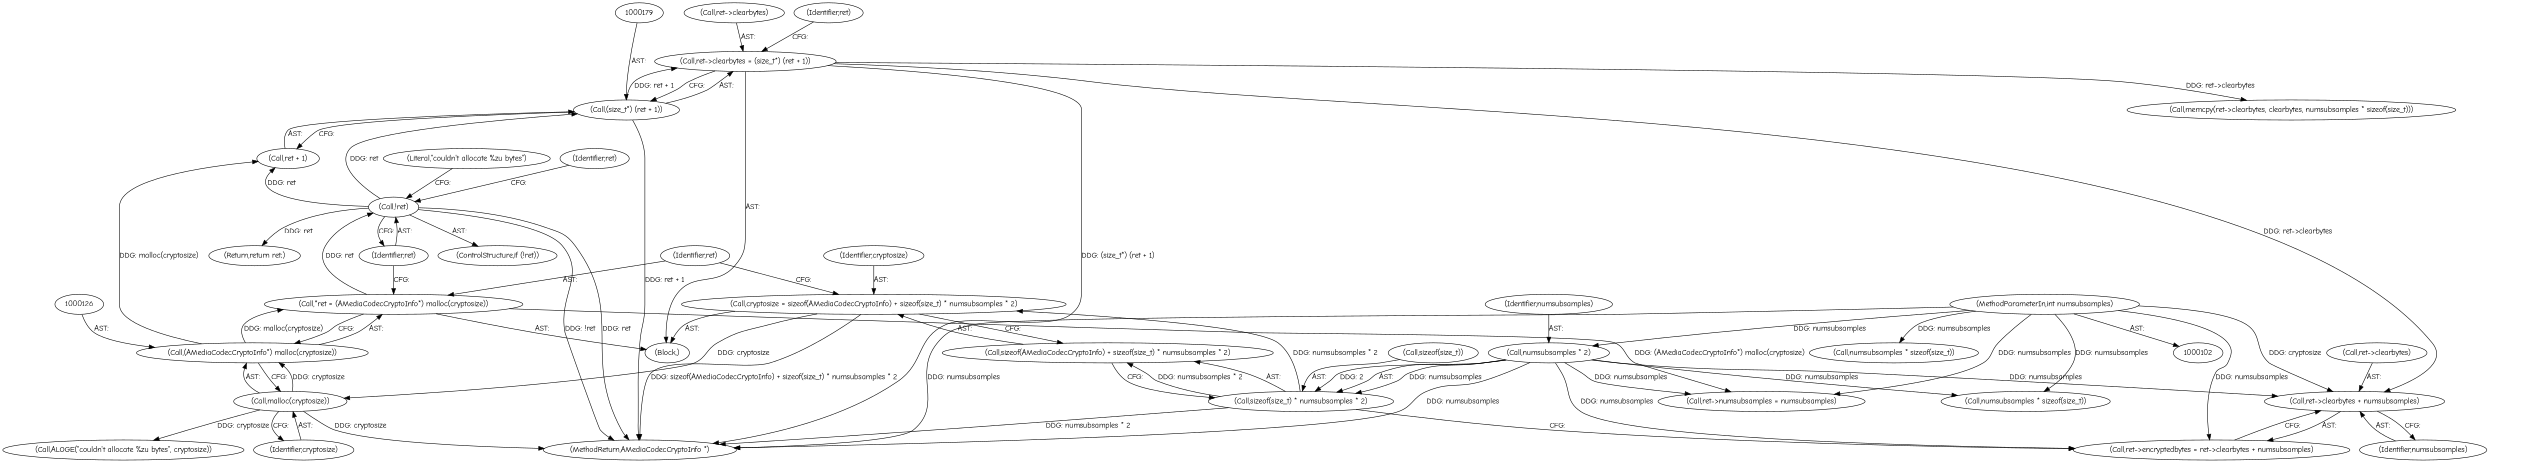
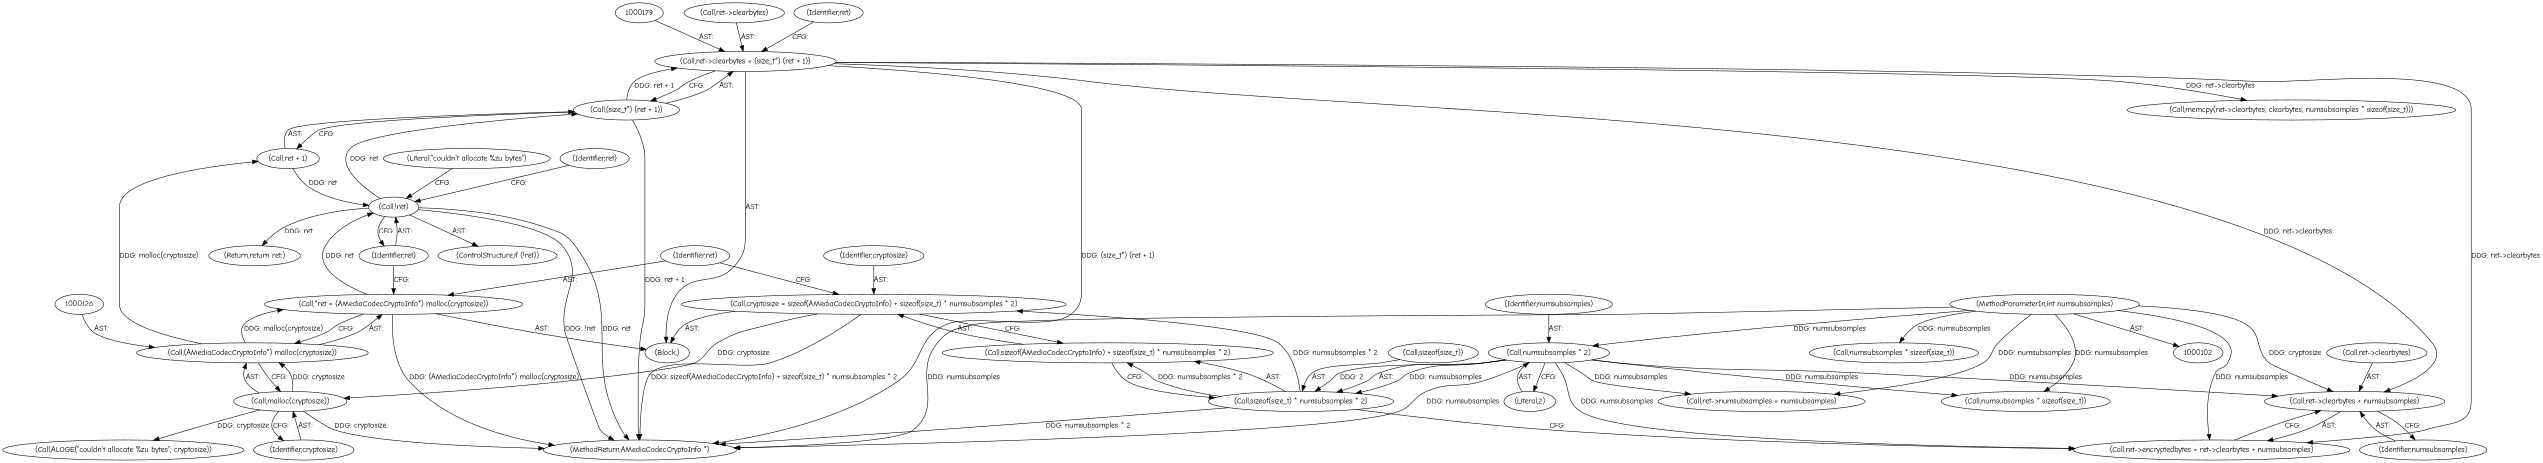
edge "1000179" -> "(Call,(size_t*) (ret + 1))": now "1000179" -> "(Call,ret->clearbytes = (size_t*) (ret + 1))"
edge "(Call,ret->clearbytes = (size_t*) (ret + 1))" -> "(Call,ret->encryptedbytes = ret->clearbytes + numsubsamples)": added, label "DDG: ret->clearbytes"
edge "(Call,!ret)" -> "(Call,ret + 1)": reversed
edge "(Call,*ret = (AMediaCodecCryptoInfo*) malloc(cryptosize))" -> "(Call,ret->numsubsamples = numsubsamples)": now "(Call,*ret = (AMediaCodecCryptoInfo*) malloc(cryptosize))" -> "(MethodReturn,AMediaCodecCryptoInfo *)"
node "(Literal,2)": added
